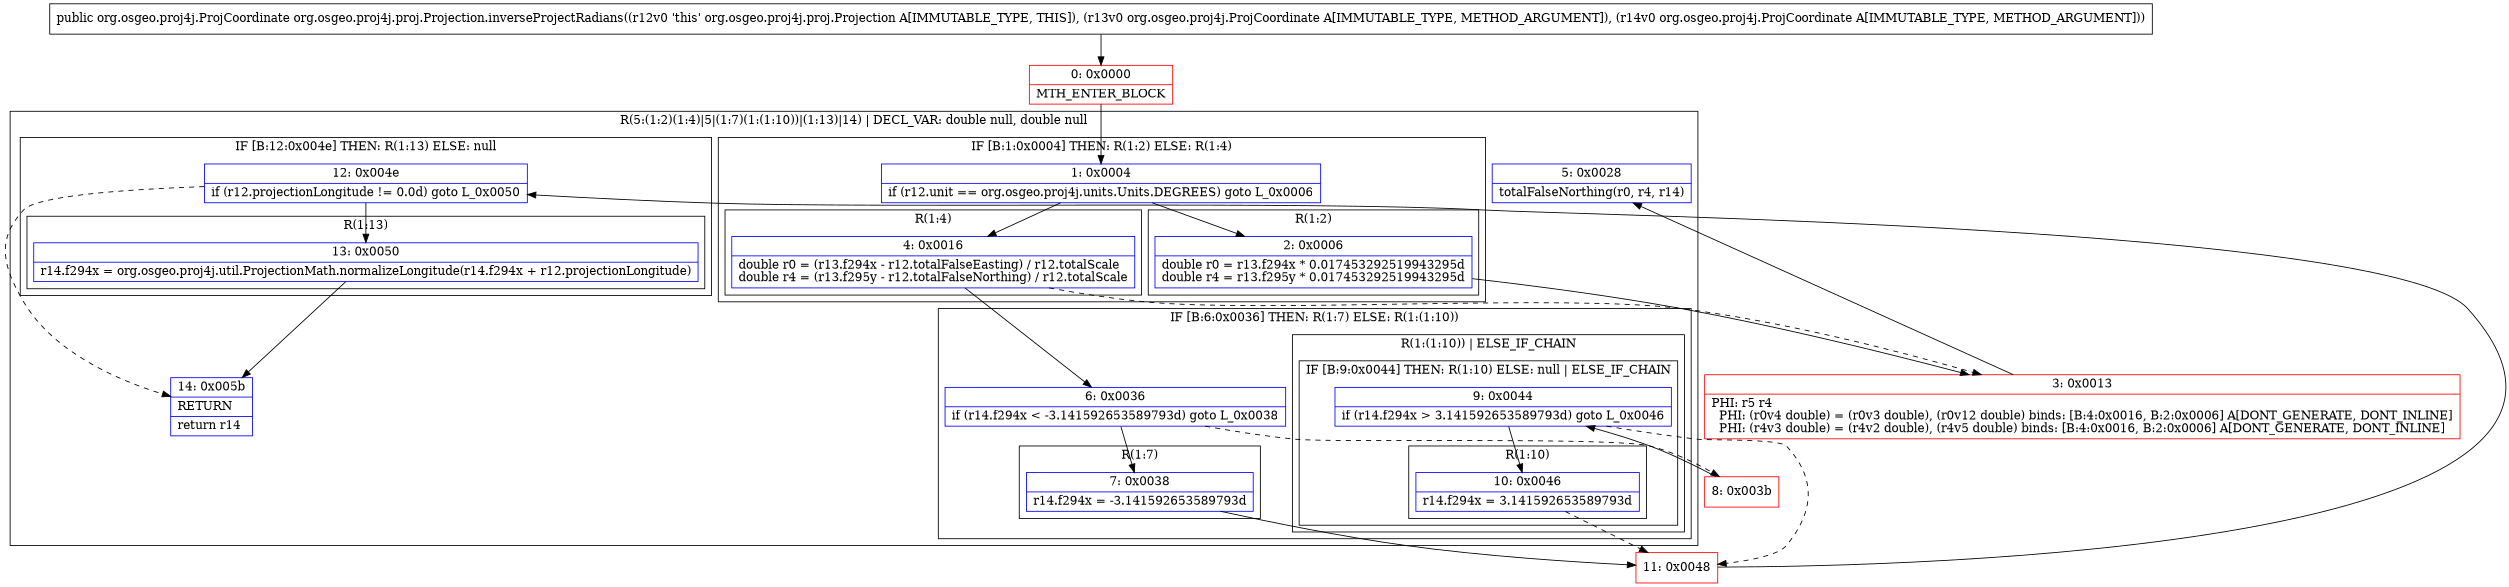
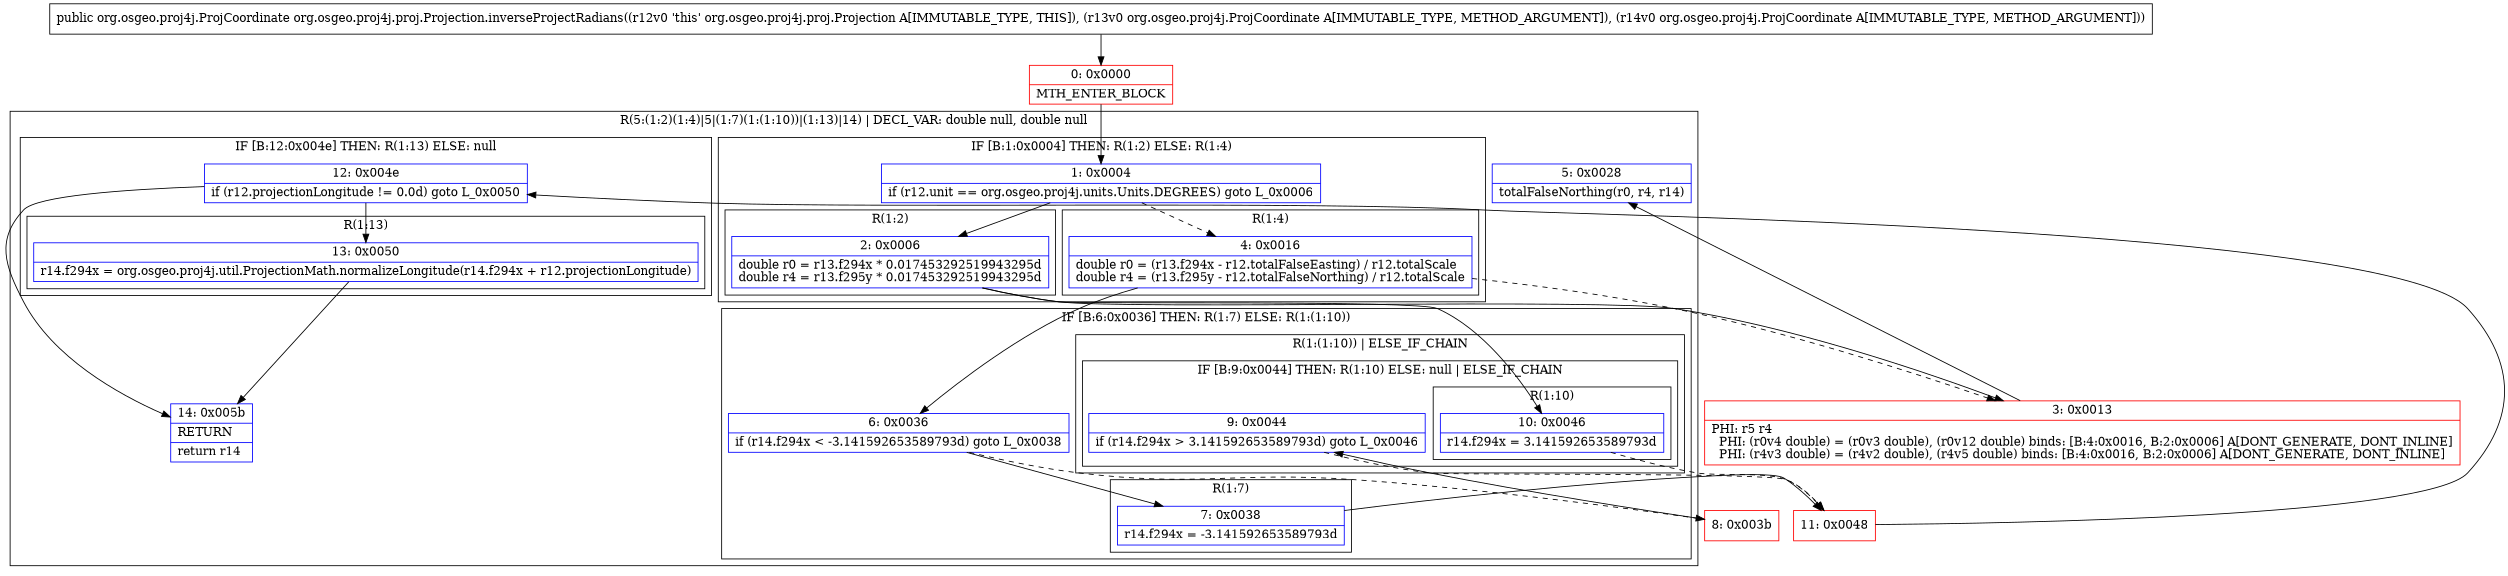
edge "12: 0x004e" -> "14: 0x005b": style dashed -> solid
edge "1: 0x0004" -> "4: 0x0016": style solid -> dashed
edge "9: 0x0044" -> "10: 0x0046": now "2: 0x0006" -> "10: 0x0046"
